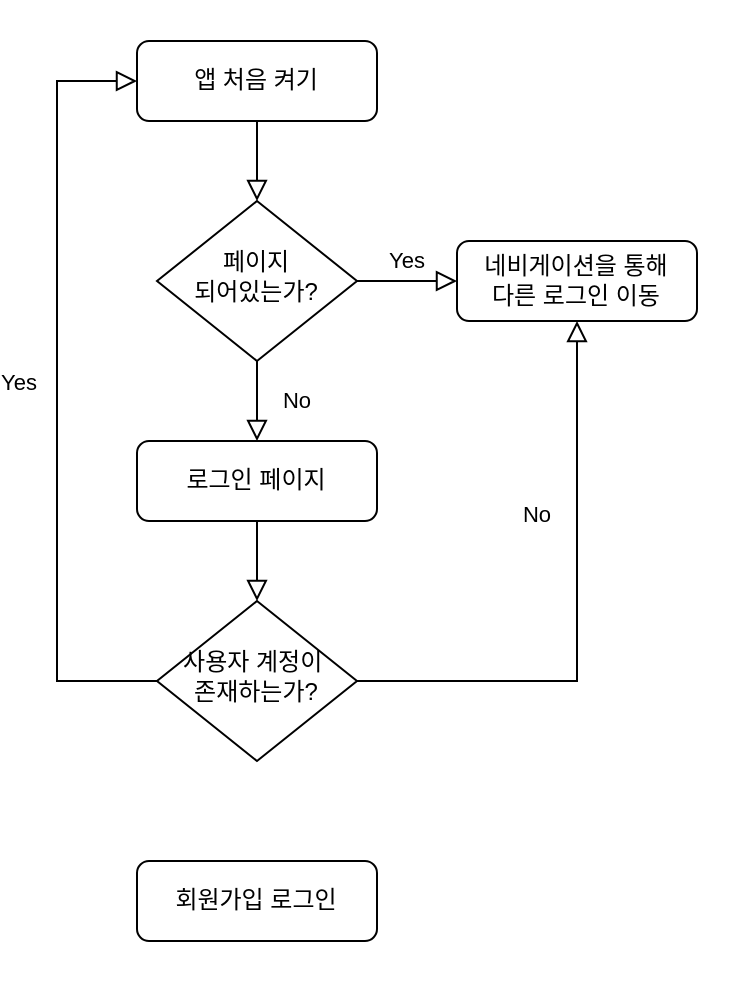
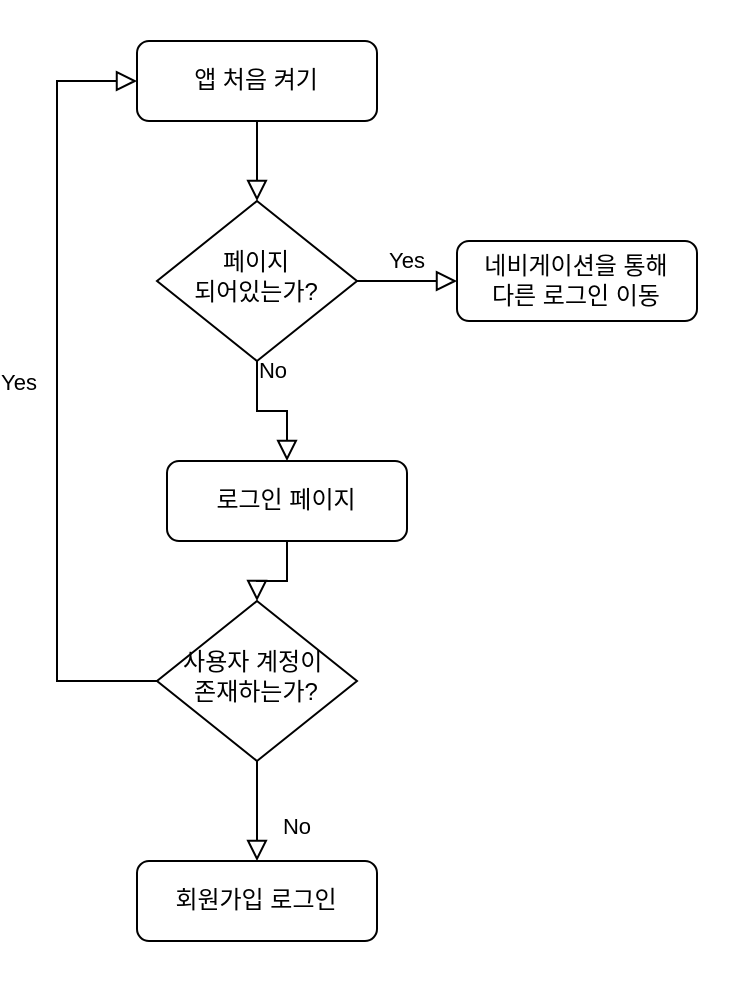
node "로그인 페이지": moved (257, 481) -> (287, 501)
edge "사용자 계정이 존재하는가?" -> "네비게이션을 통해 다른 로그인 이동": now "사용자 계정이 존재하는가?" -> "회원가입 로그인"
